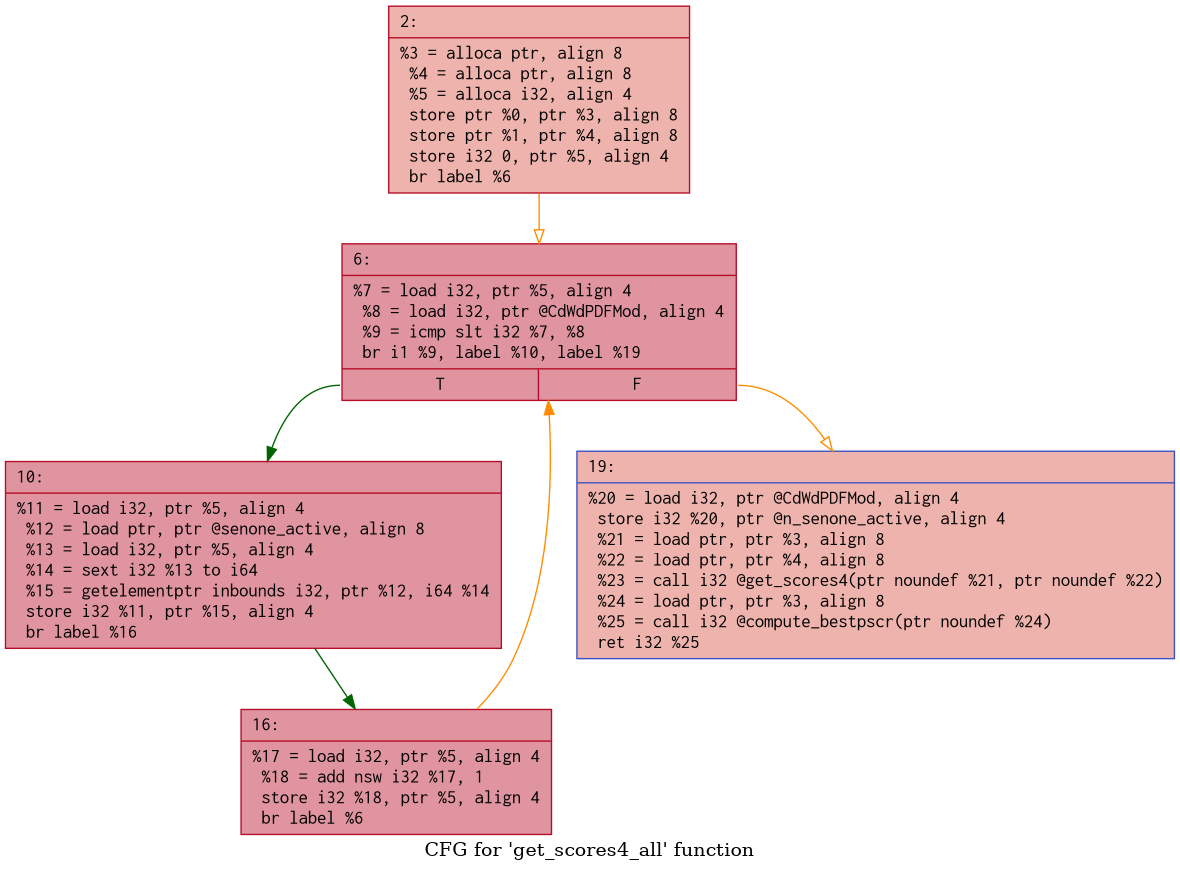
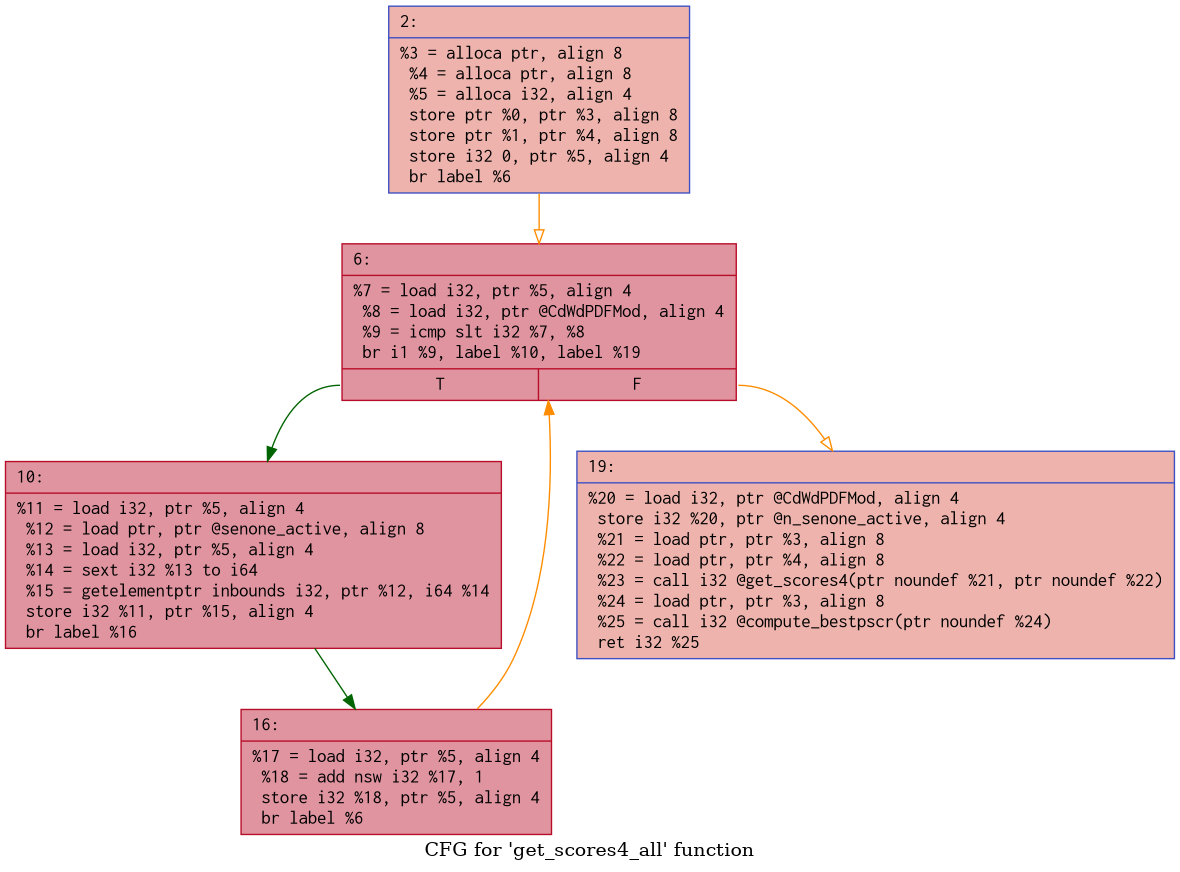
node "2:": color #b70d28ff -> #3d50c3ff
